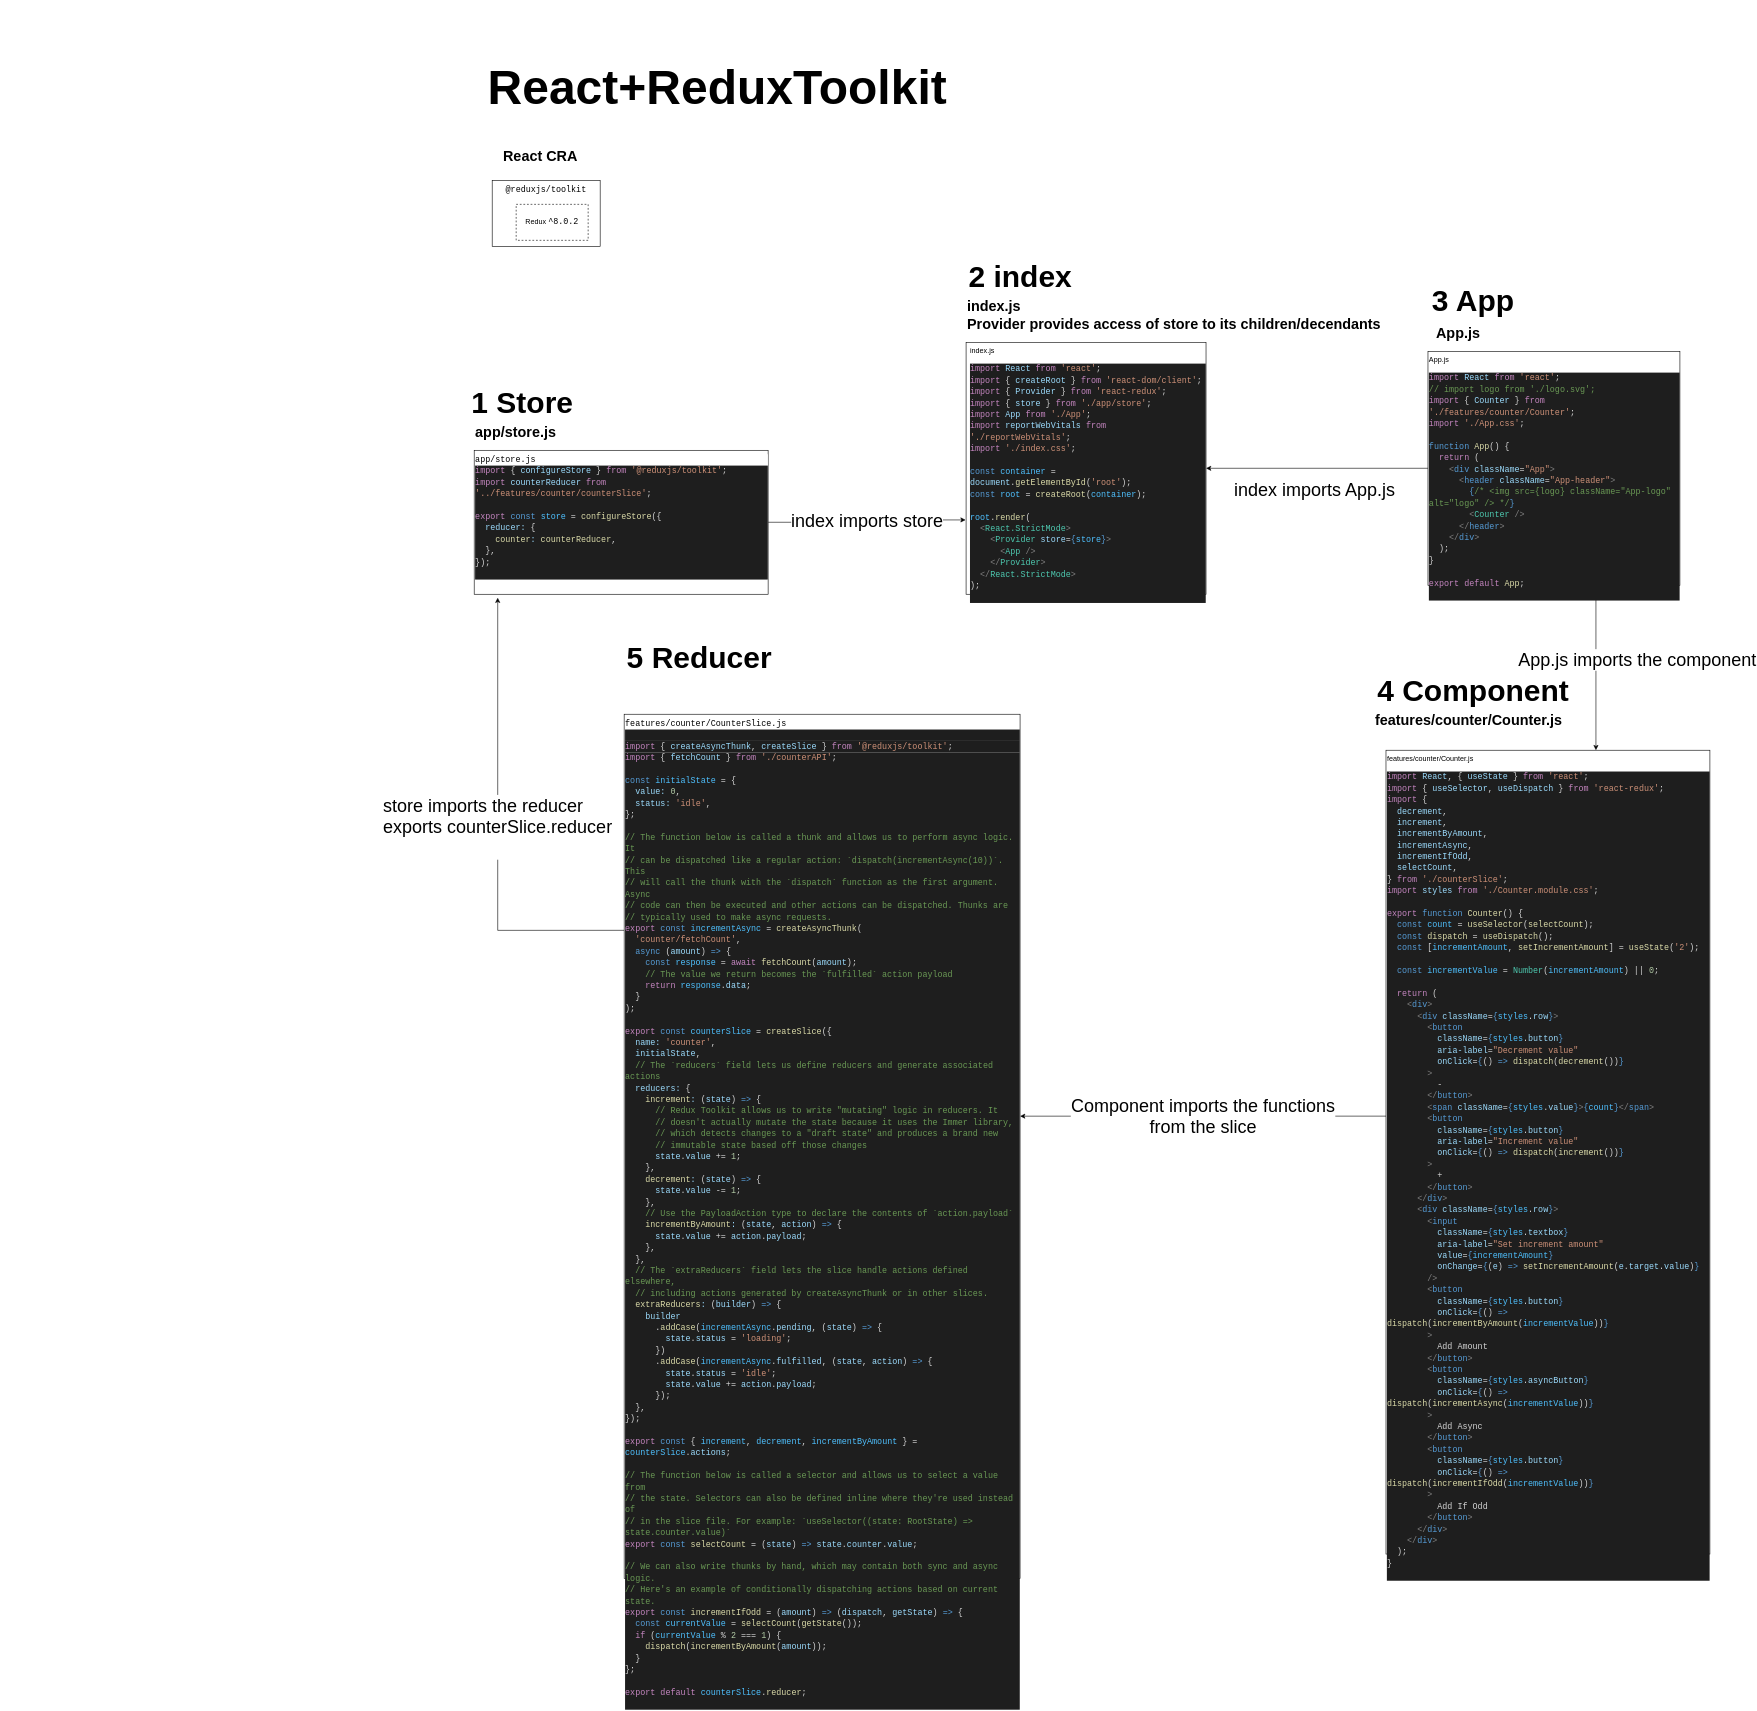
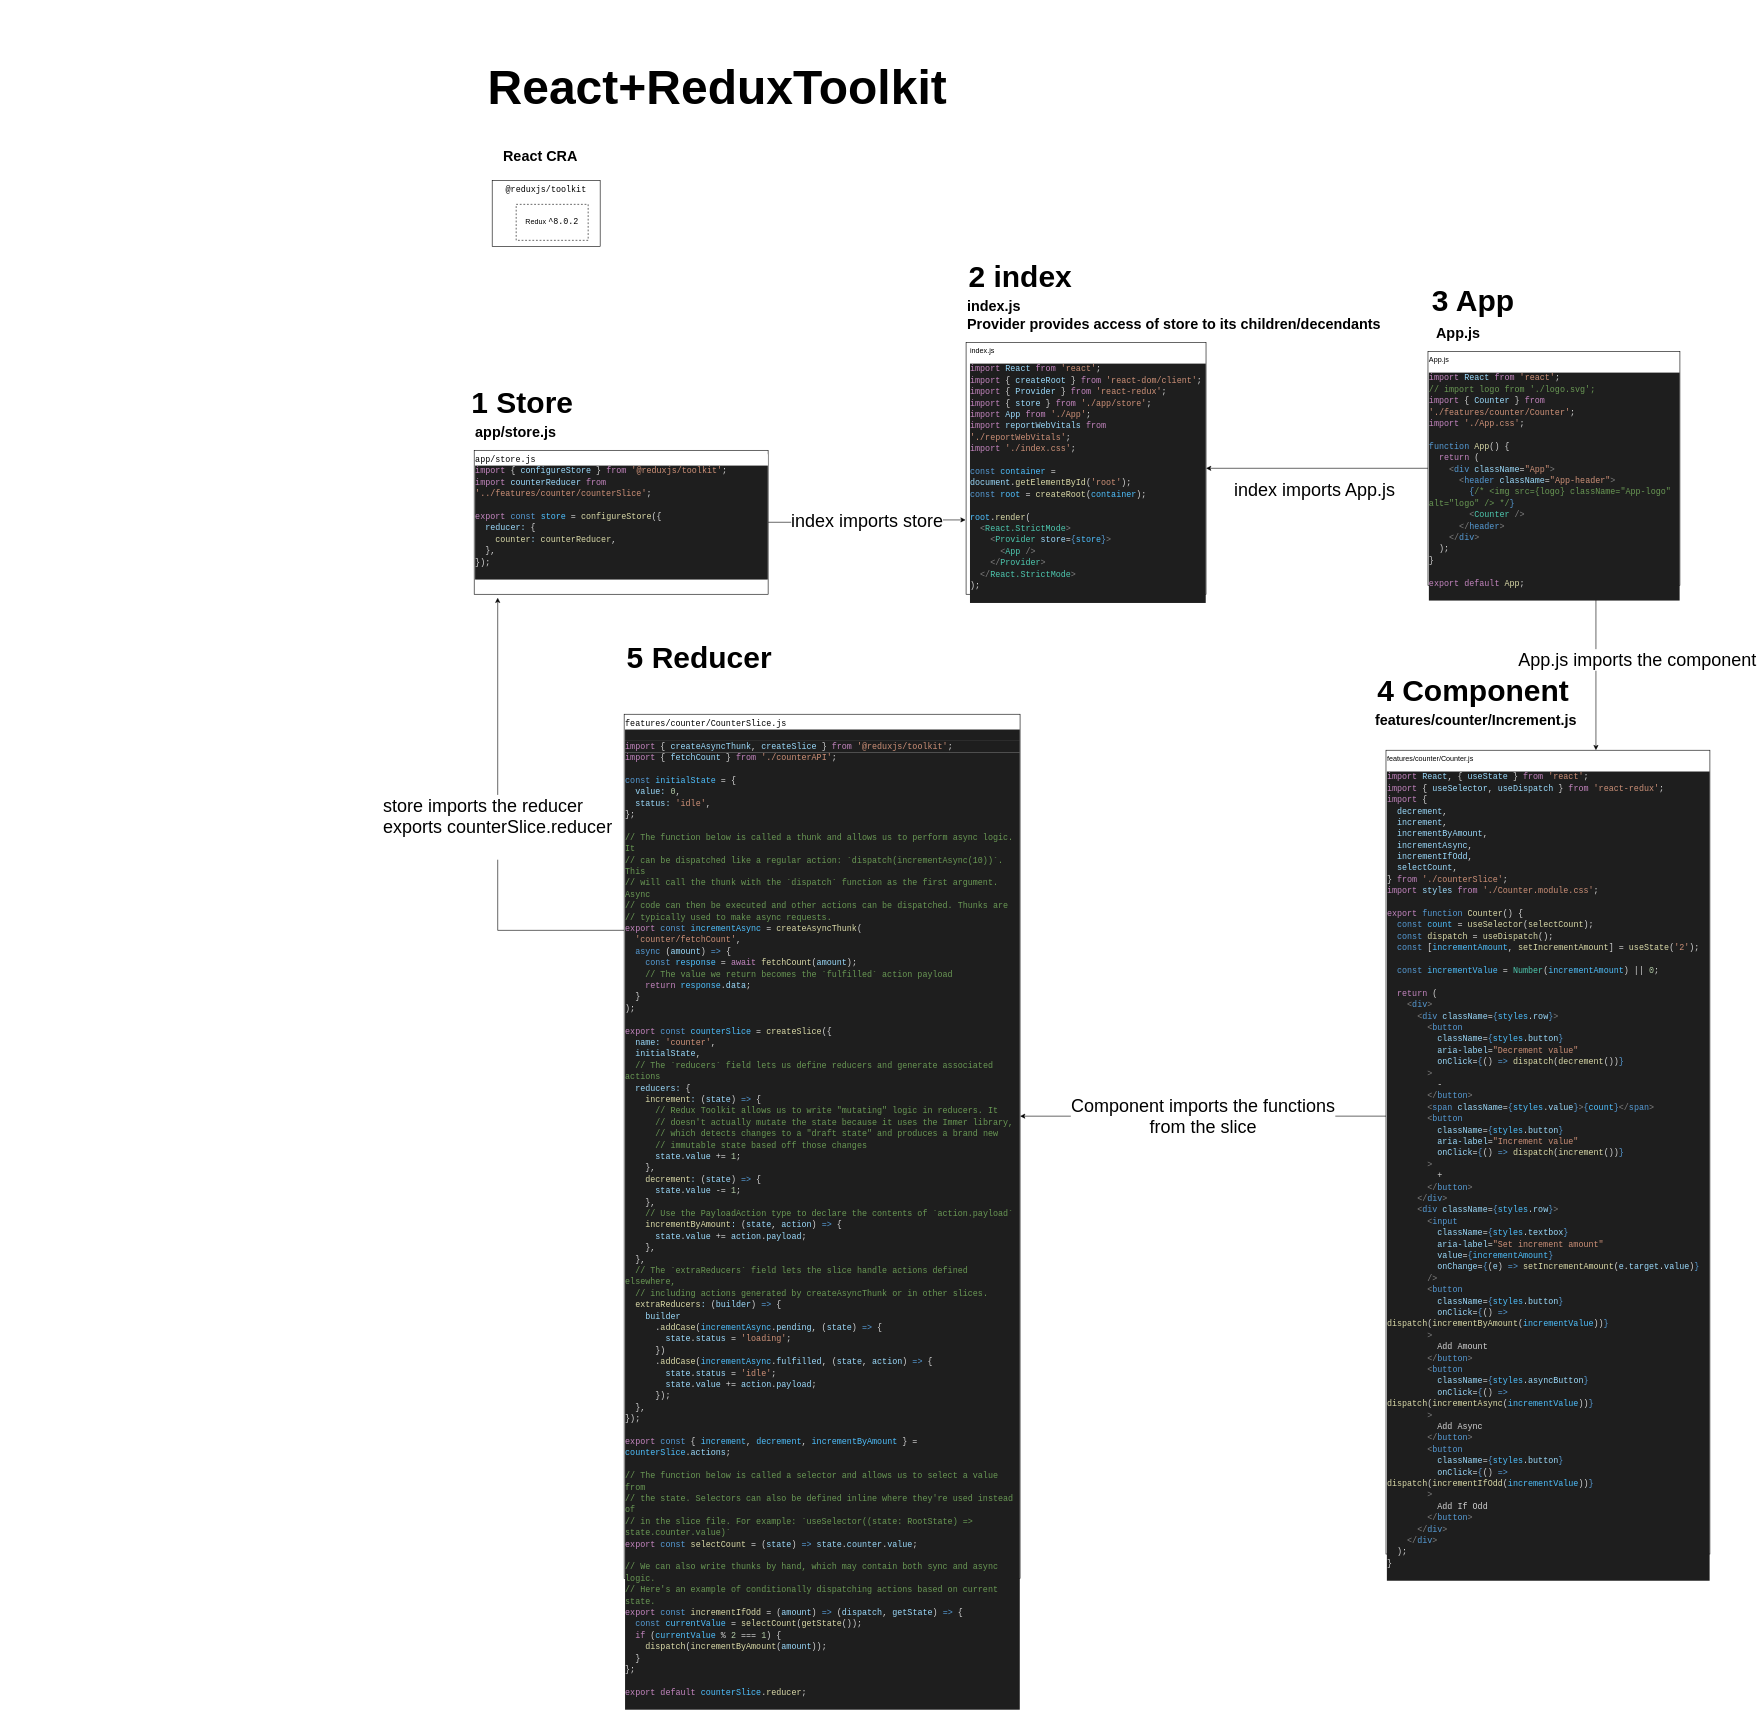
node "features/counter/Counter.js": label "features/counter/Counter.js" -> "features/counter/Increment.js"
